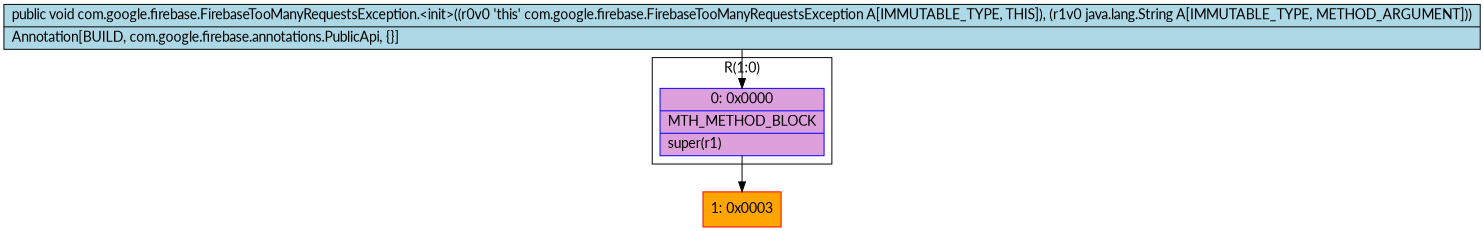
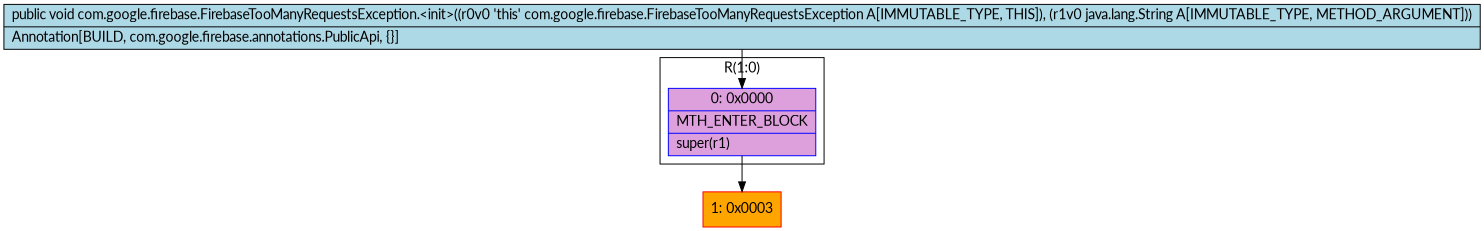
node "0: 0x0000": text "MTH_METHOD_BLOCK" -> "MTH_ENTER_BLOCK"
